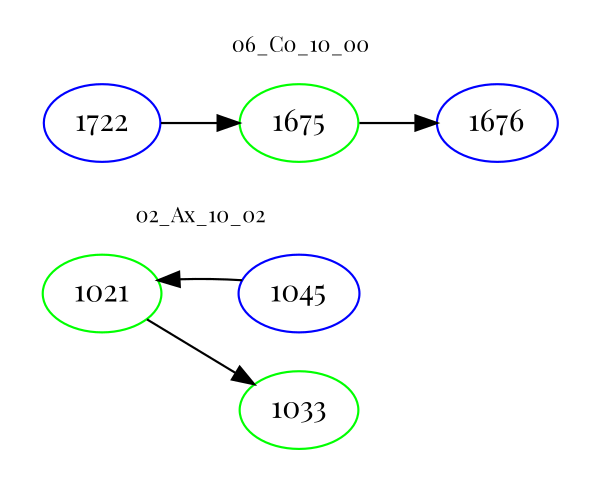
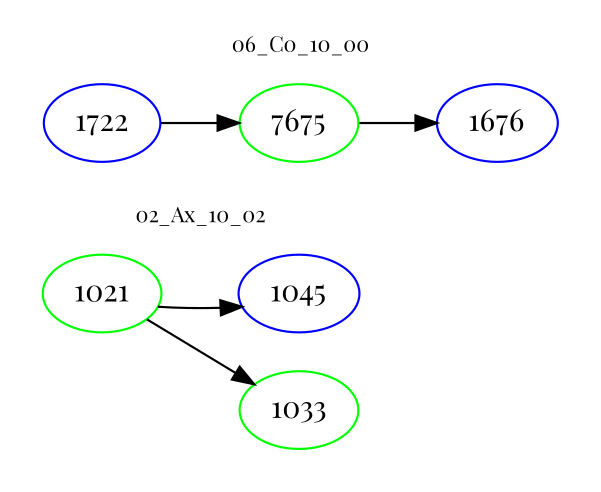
node "1675": label "1675" -> "7675"
edge "1045" -> "1021": reversed
